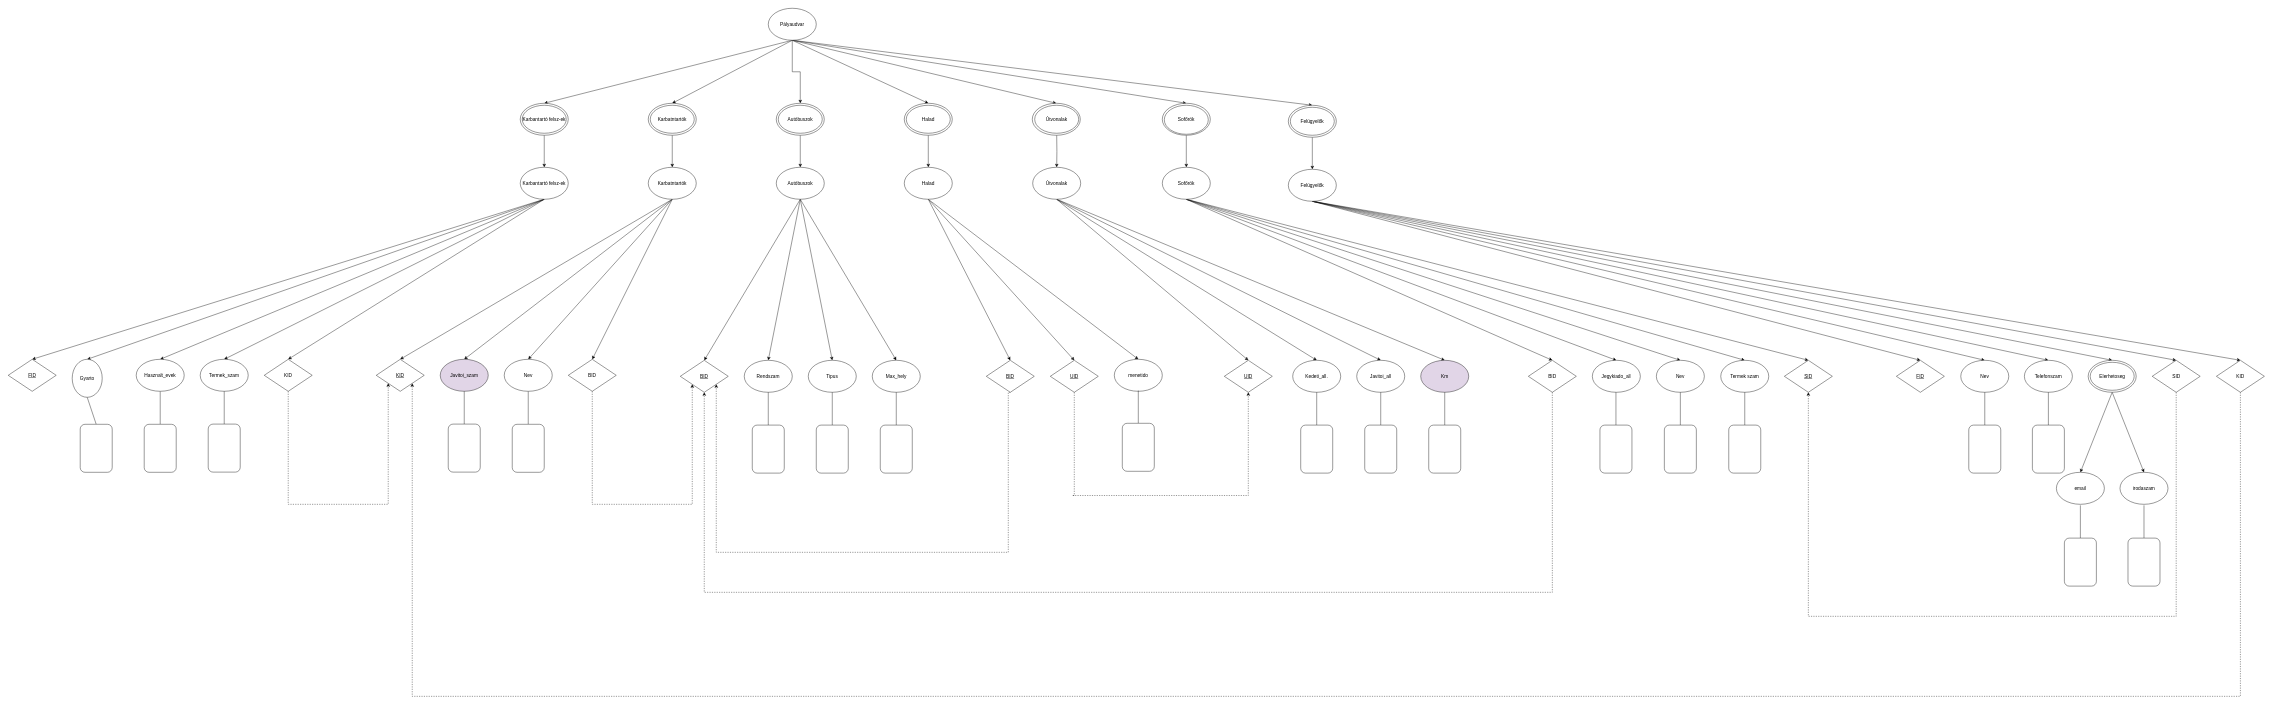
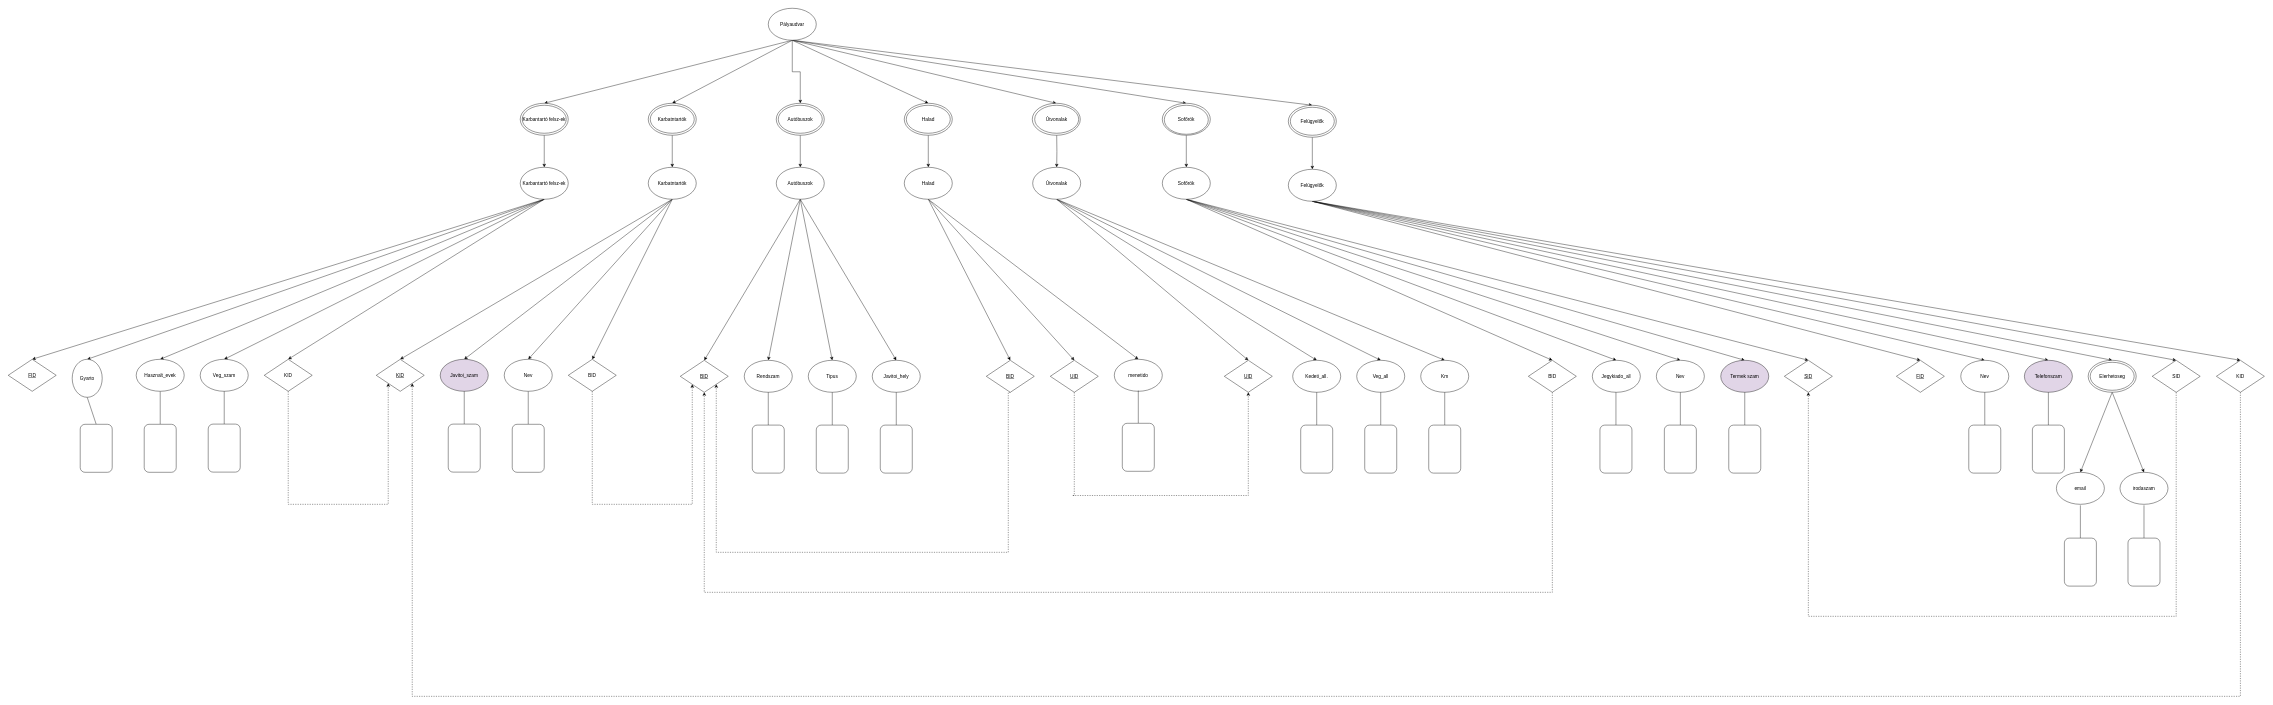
node "Termek_szam": label "Termek_szam" -> "Veg_szam"
node "Max_hely": label "Max_hely" -> "Javitoi_hely"
node "Javitoi_all": label "Javitoi_all" -> "Veg_all"
node "Km": fillcolor #e1d5e7 -> #ffffff
node "Termek szam": fillcolor #ffffff -> #e1d5e7
node "Telefonszam": fillcolor #ffffff -> #e1d5e7
